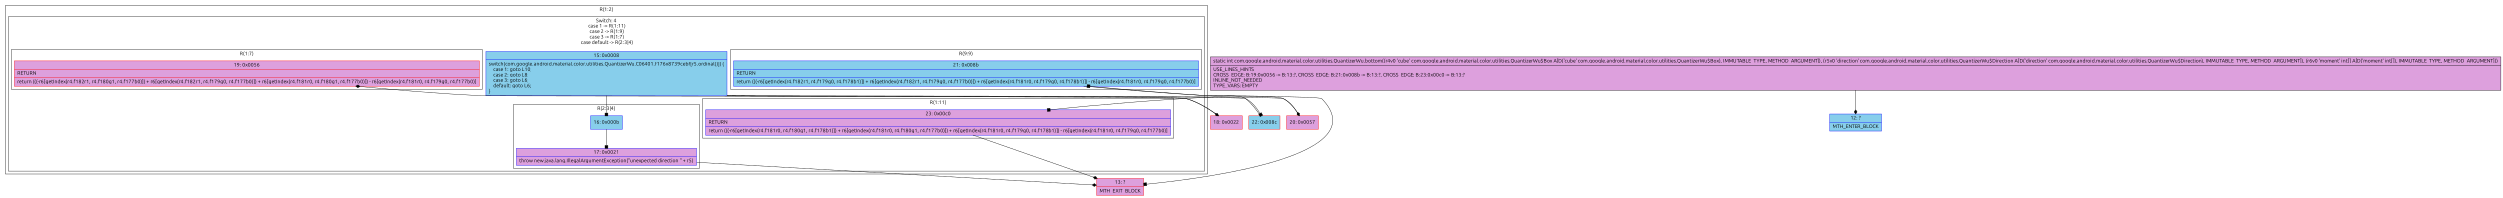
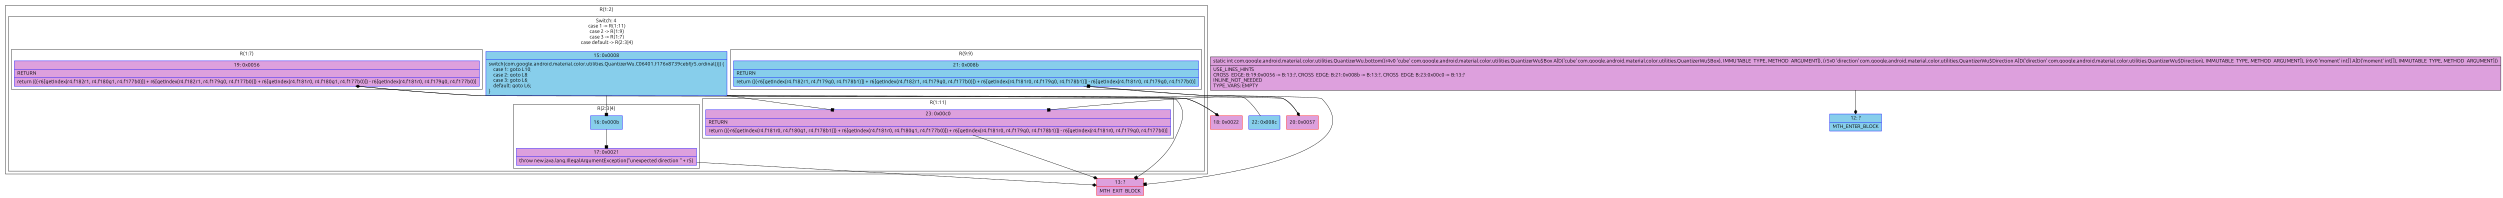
node "19: 0x0056": color red -> blue
edge "19: 0x0056" -> "13: ?": added
edge "15: 0x0008" -> "22: 0x008c": now "15: 0x0008" -> "23: 0x00c0"
node "22: 0x008c": color red -> blue
